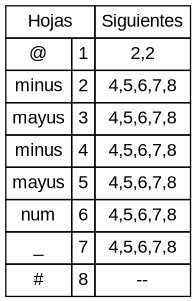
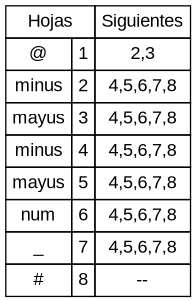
node "Hojas": text "2,2" -> "2,3"
